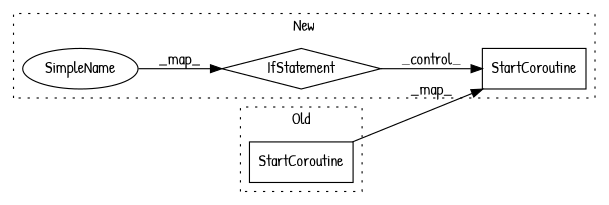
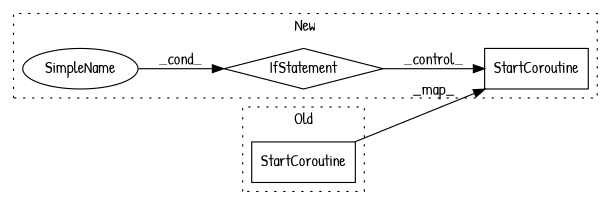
edge "SimpleName" -> "IfStatement": label "_map_" -> "_cond_"
